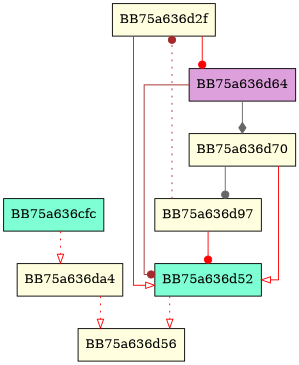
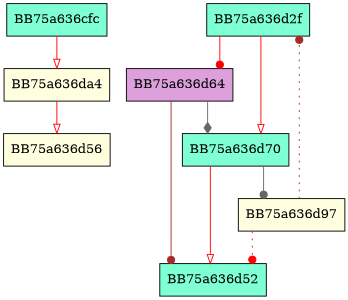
node "BB75a636d2f": fillcolor lightyellow -> aquamarine
node "BB75a636d70": fillcolor lightyellow -> aquamarine
edge "BB75a636d2f" -> "BB75a636d52": now "BB75a636d2f" -> "BB75a636d70"
edge "BB75a636cfc" -> "BB75a636da4": style dotted -> solid
edge "BB75a636d97" -> "BB75a636d52": style solid -> dotted
edge "BB75a636da4" -> "BB75a636d56": style dotted -> solid
edge "BB75a636d52" -> "BB75a636d56": removed
